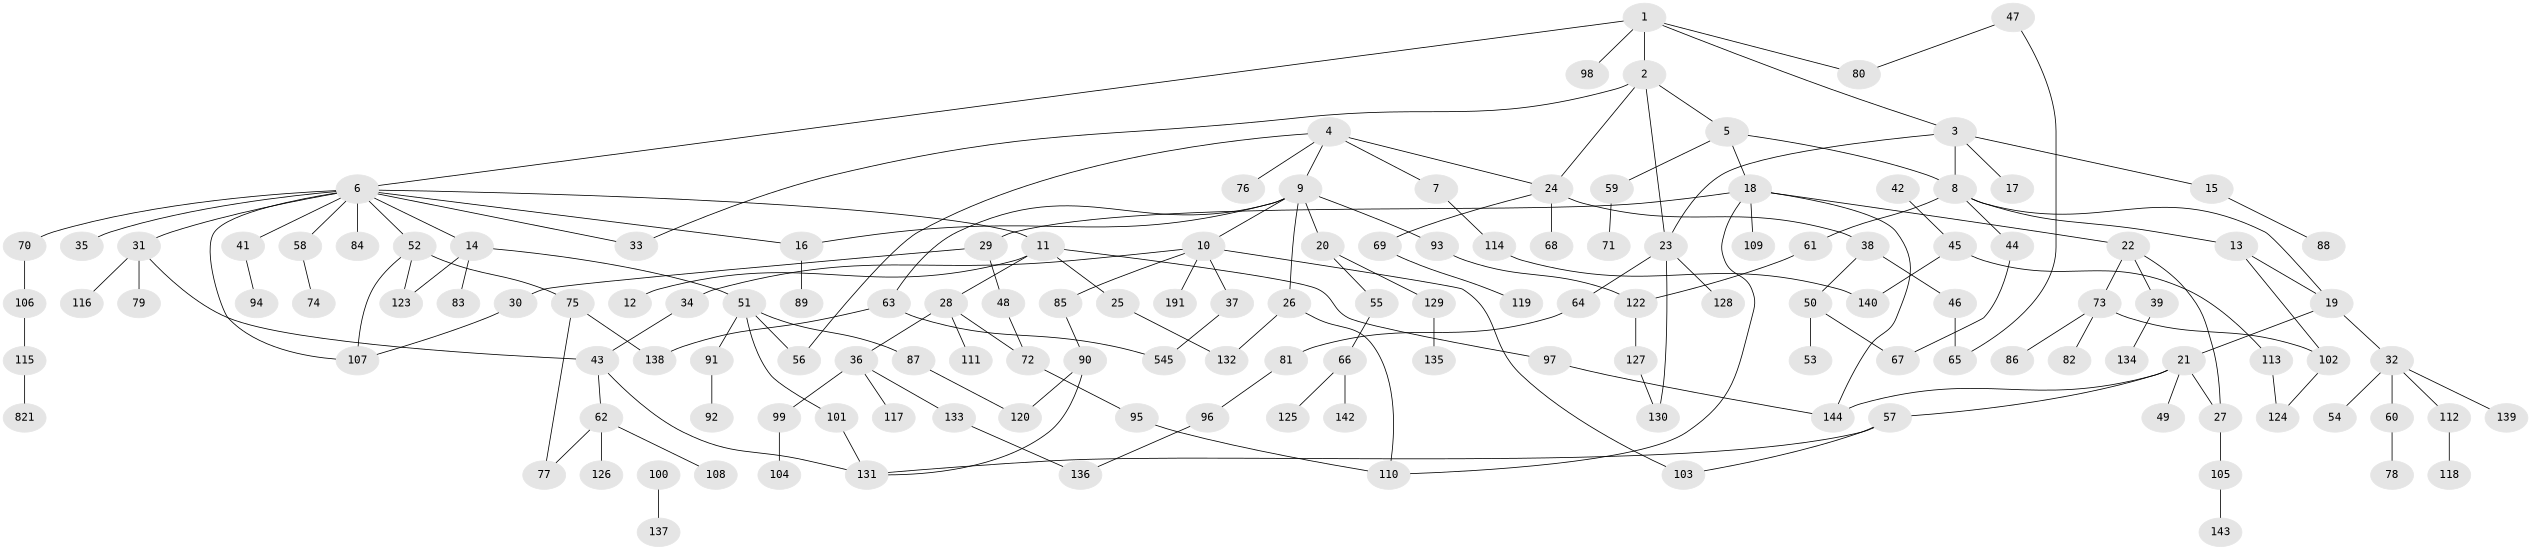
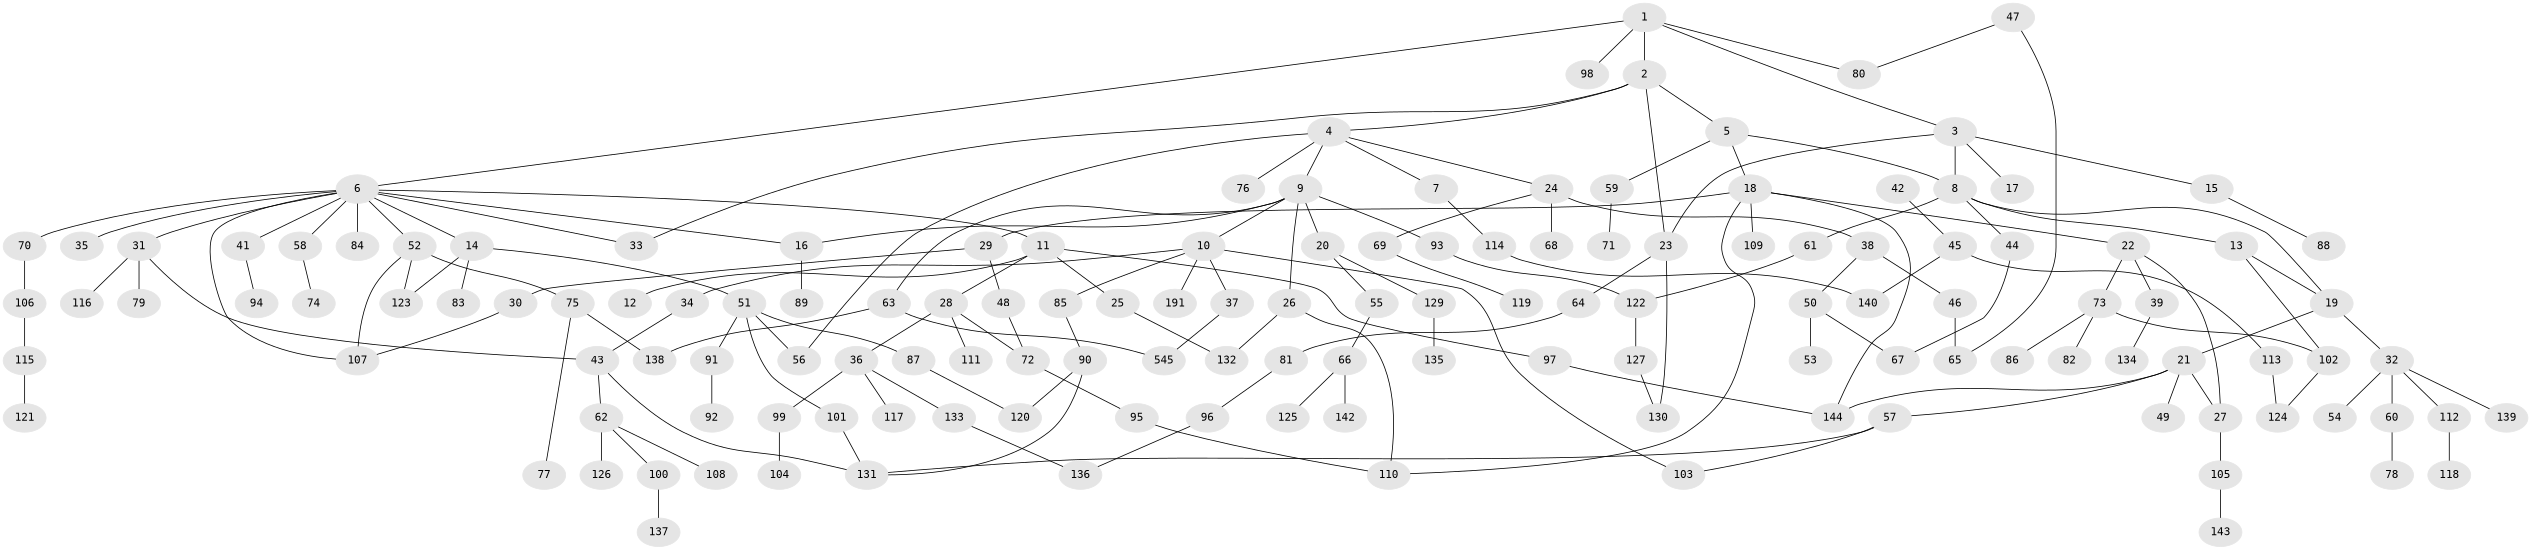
edge "2" -- "24": now "2" -- "4"
node "128": removed
node "821": label "821" -> "121"
edge "62" -- "77": now "62" -- "100"
